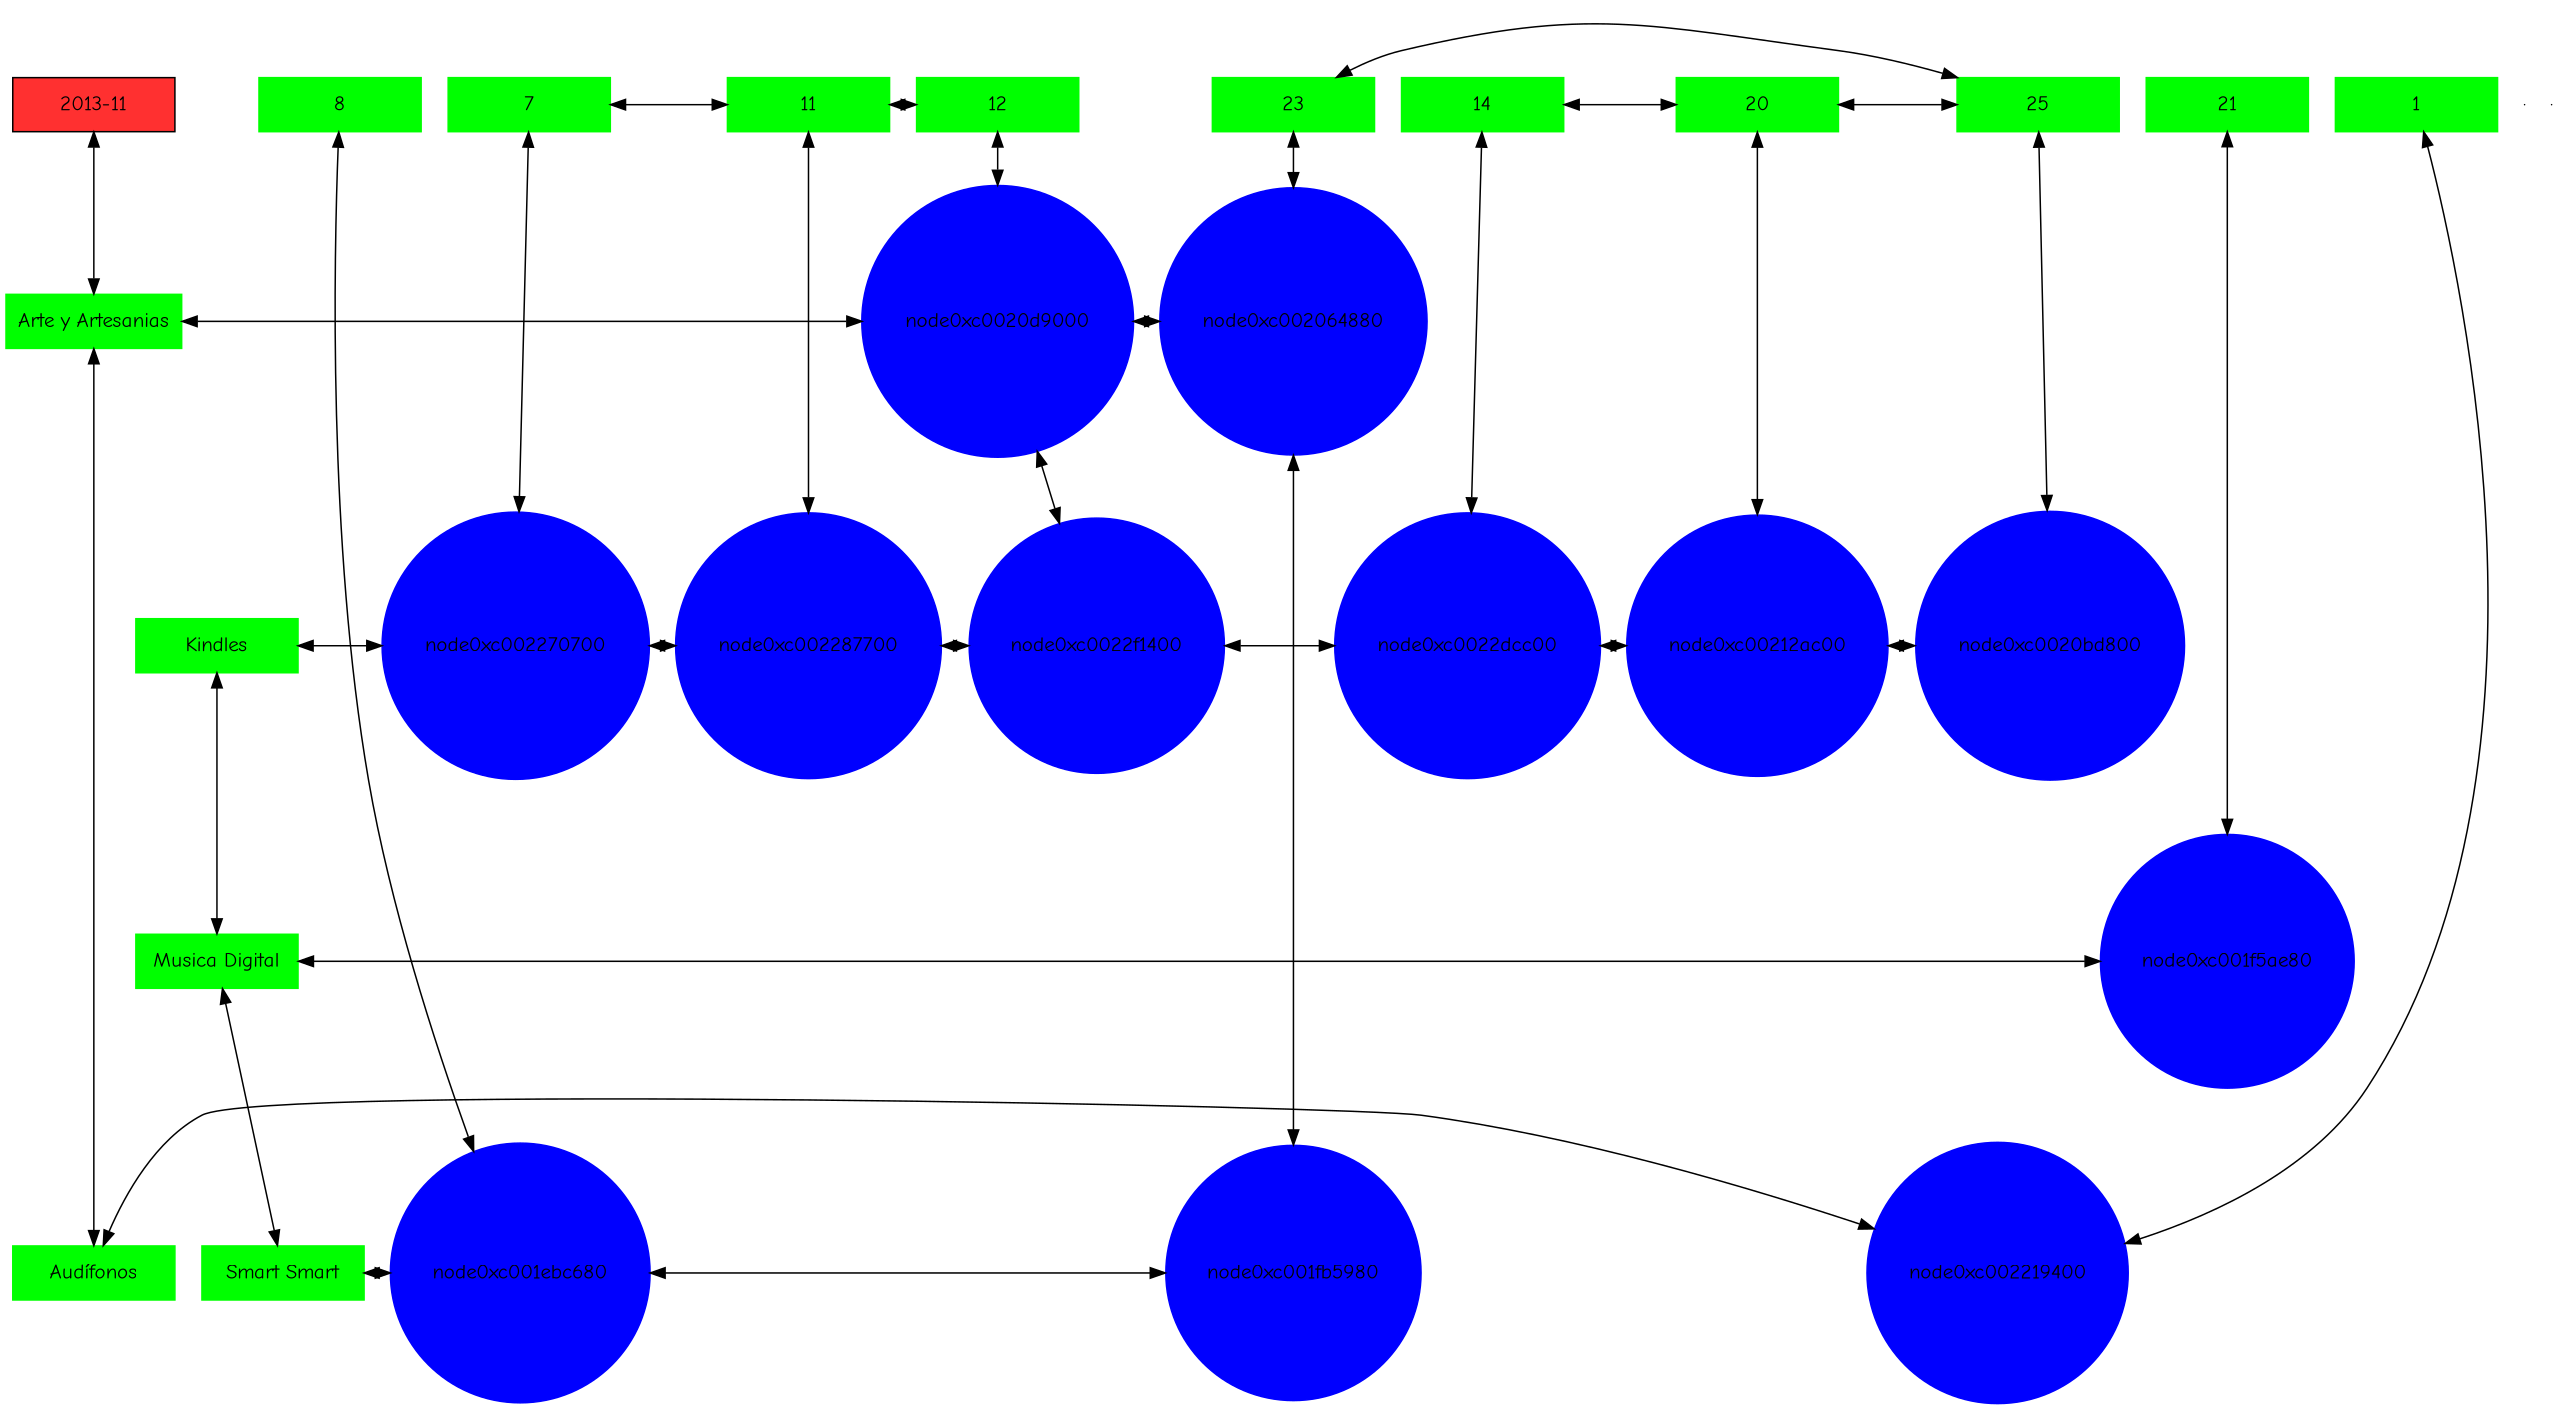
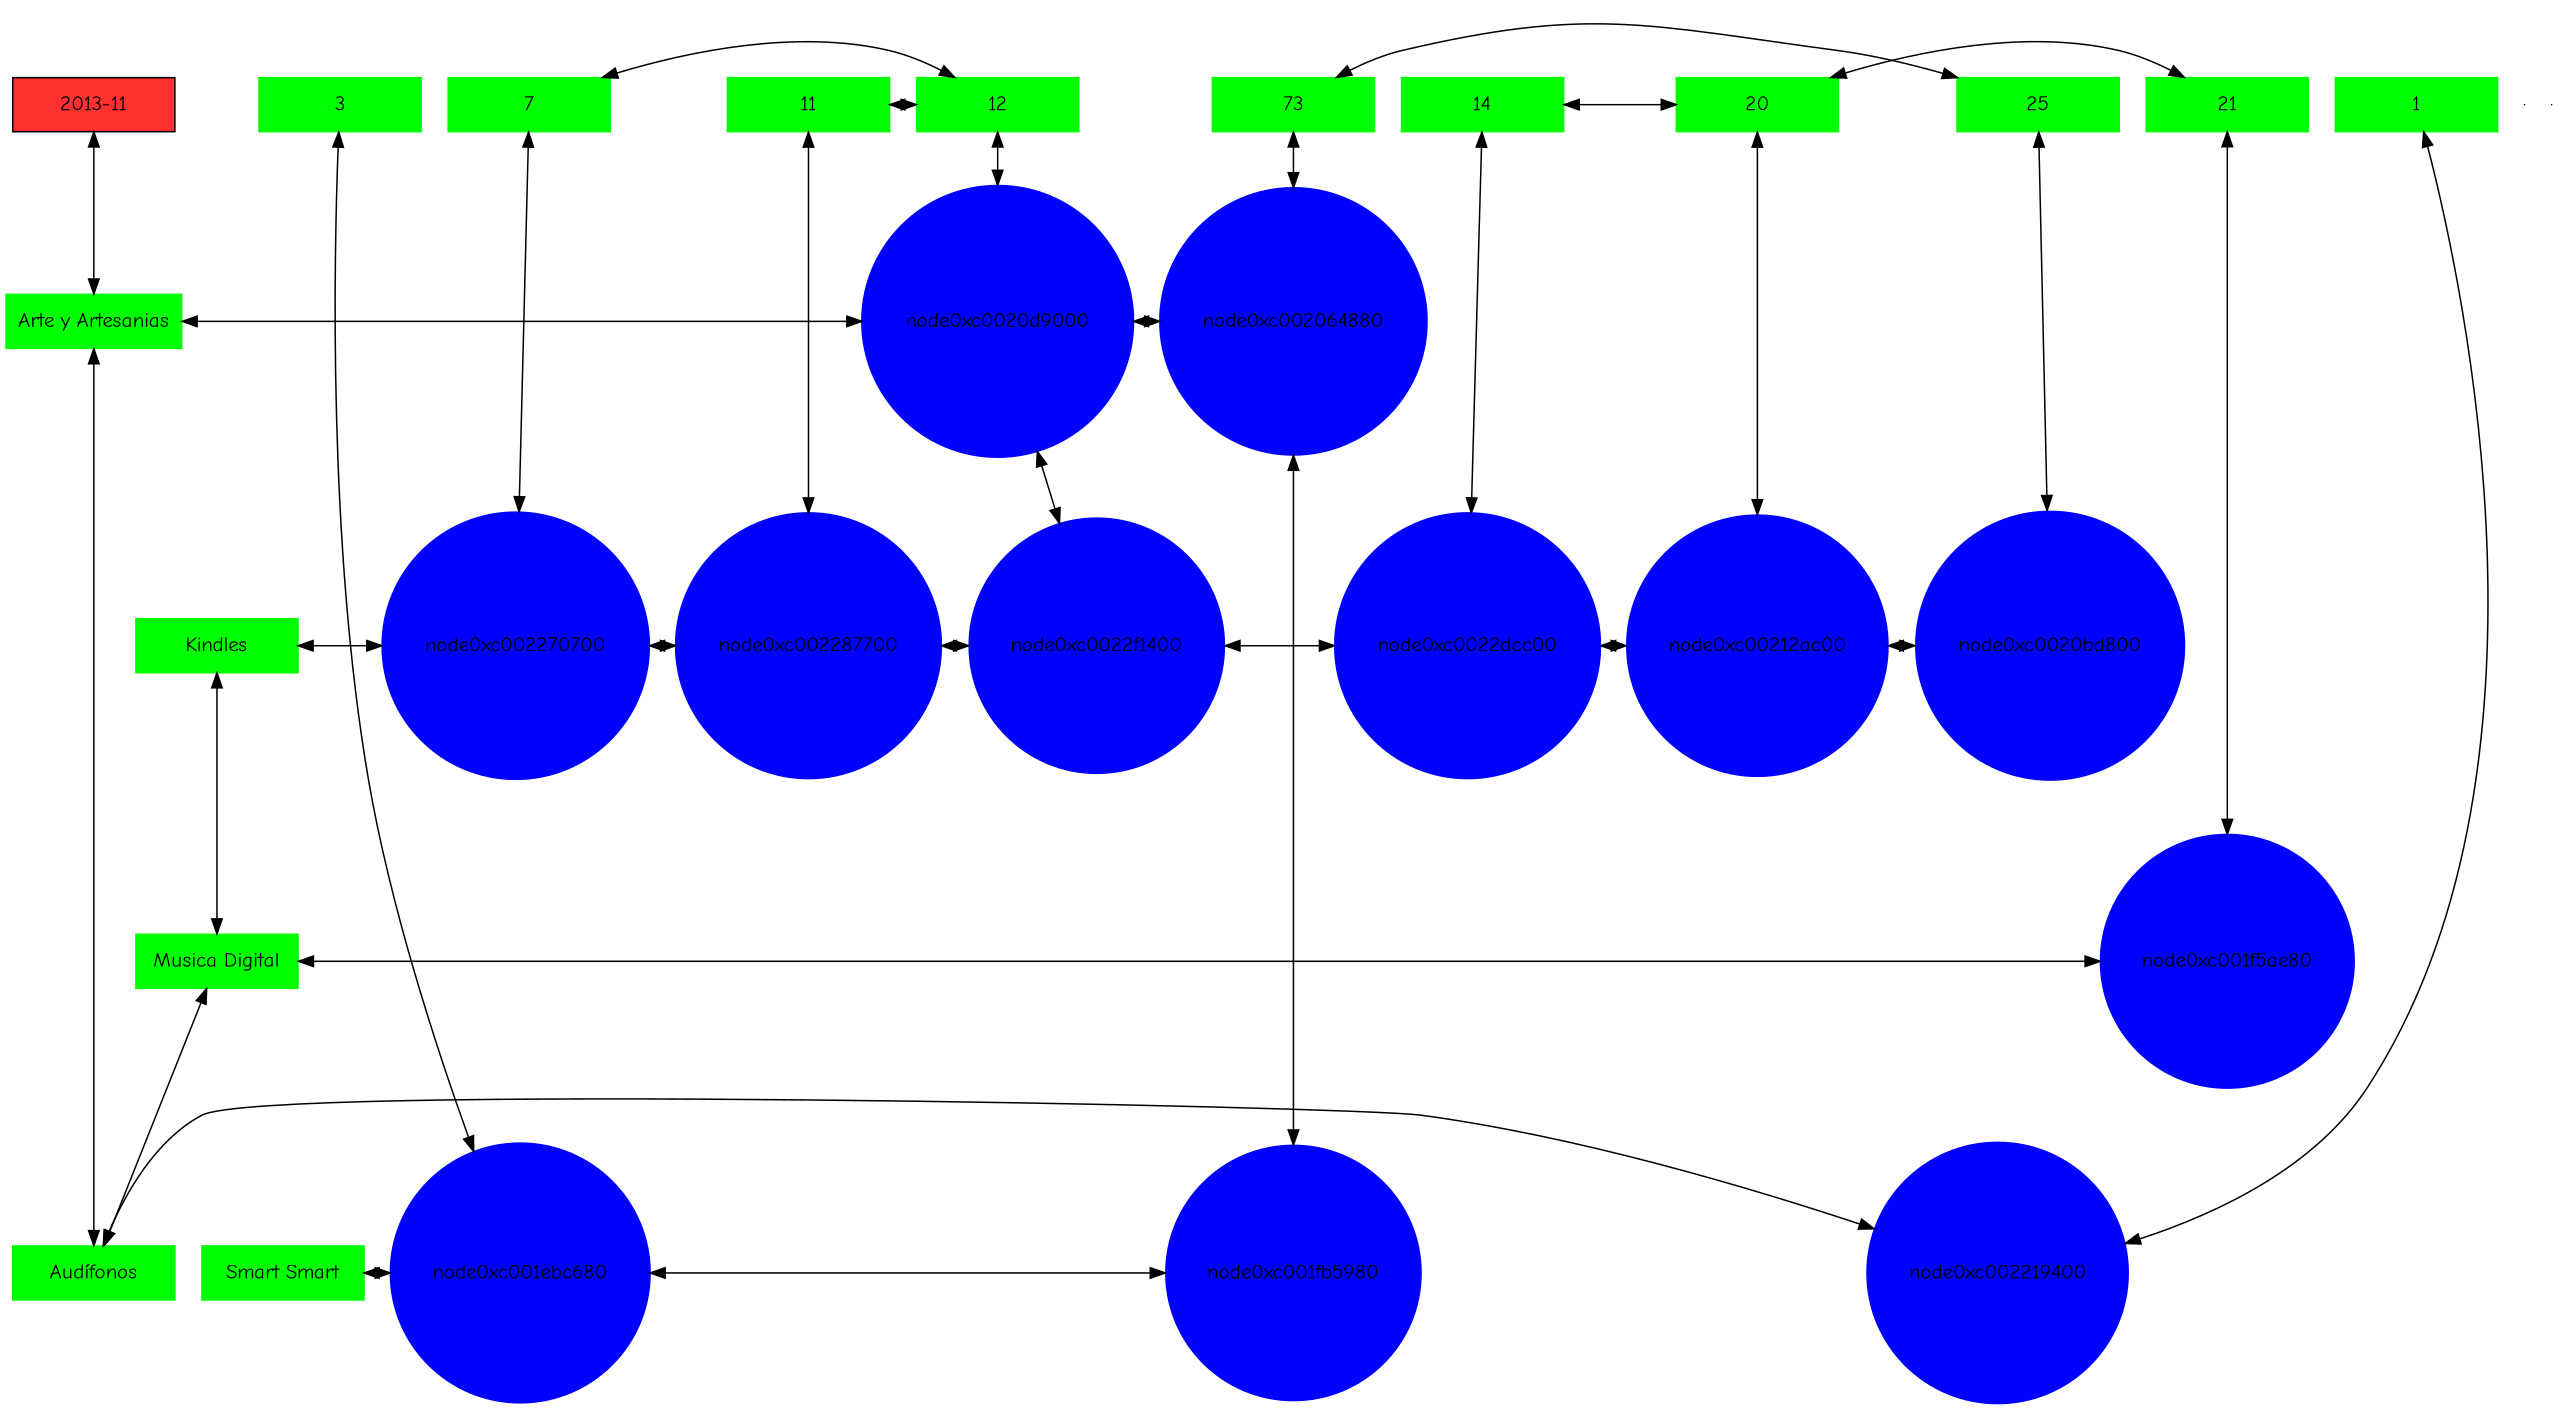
node "8": label "8" -> "3"
edge "7" -- "11": now "7" -- "12"
node "23": label "23" -> "73"
edge "20" -- "25": now "20" -- "21"
edge "Musica Digital" -- "Smart Smart": now "Musica Digital" -- "Audífonos"
